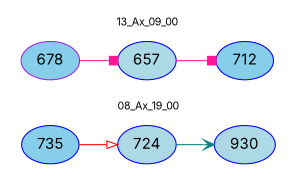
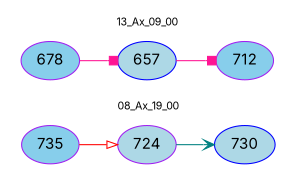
node "712": color blue -> purple
node "735": color blue -> purple
node "724": color blue -> purple
node "930": label "930" -> "730"
